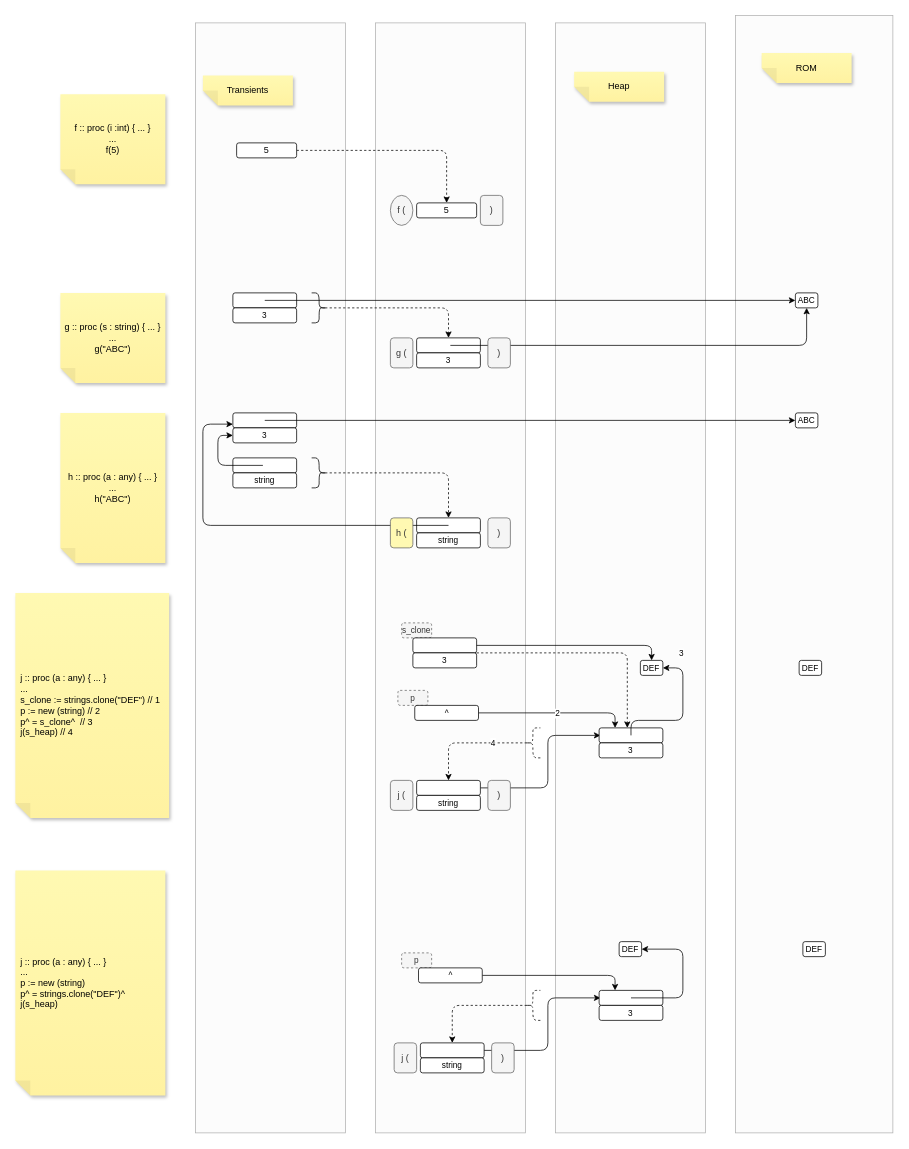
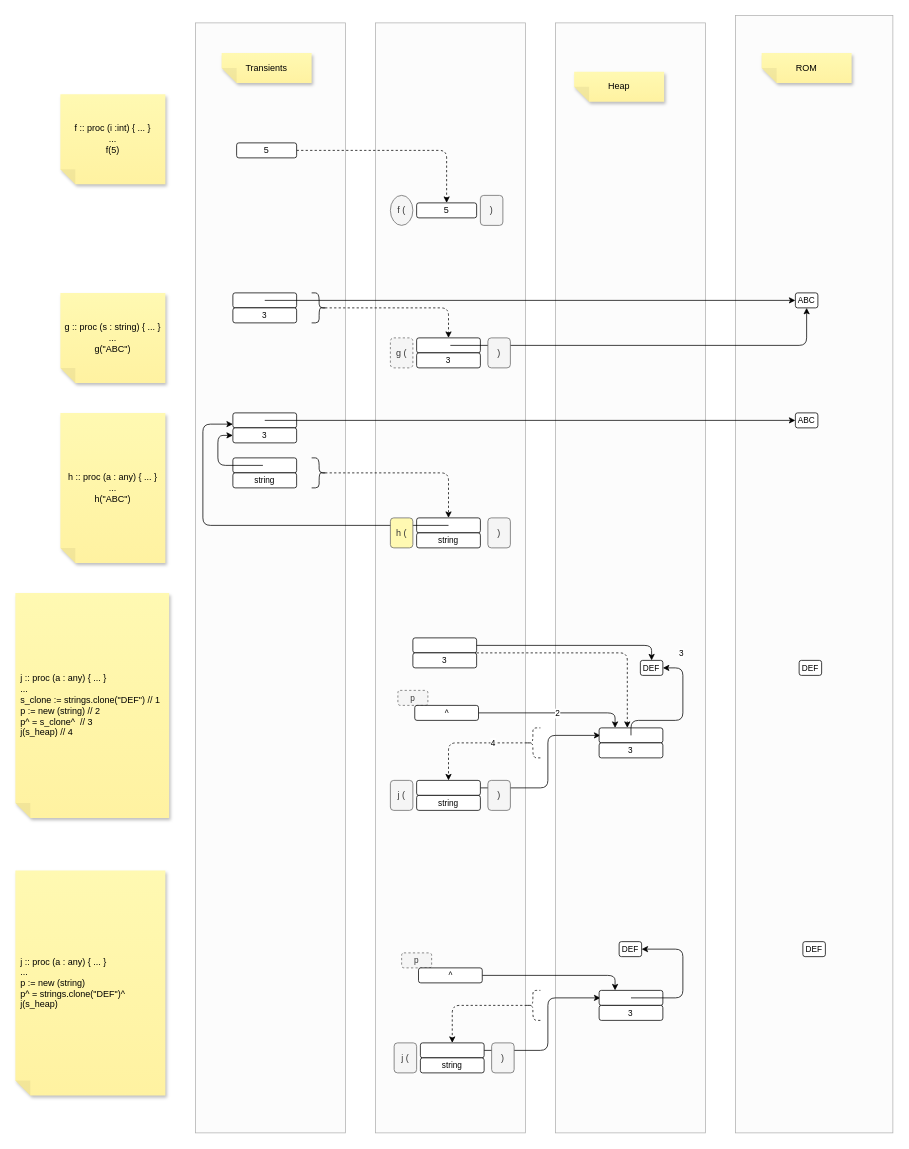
node "Transients": moved (248, 90) -> (267, 68)
node "g (": style solid -> dashed
node "s_clone": removed
